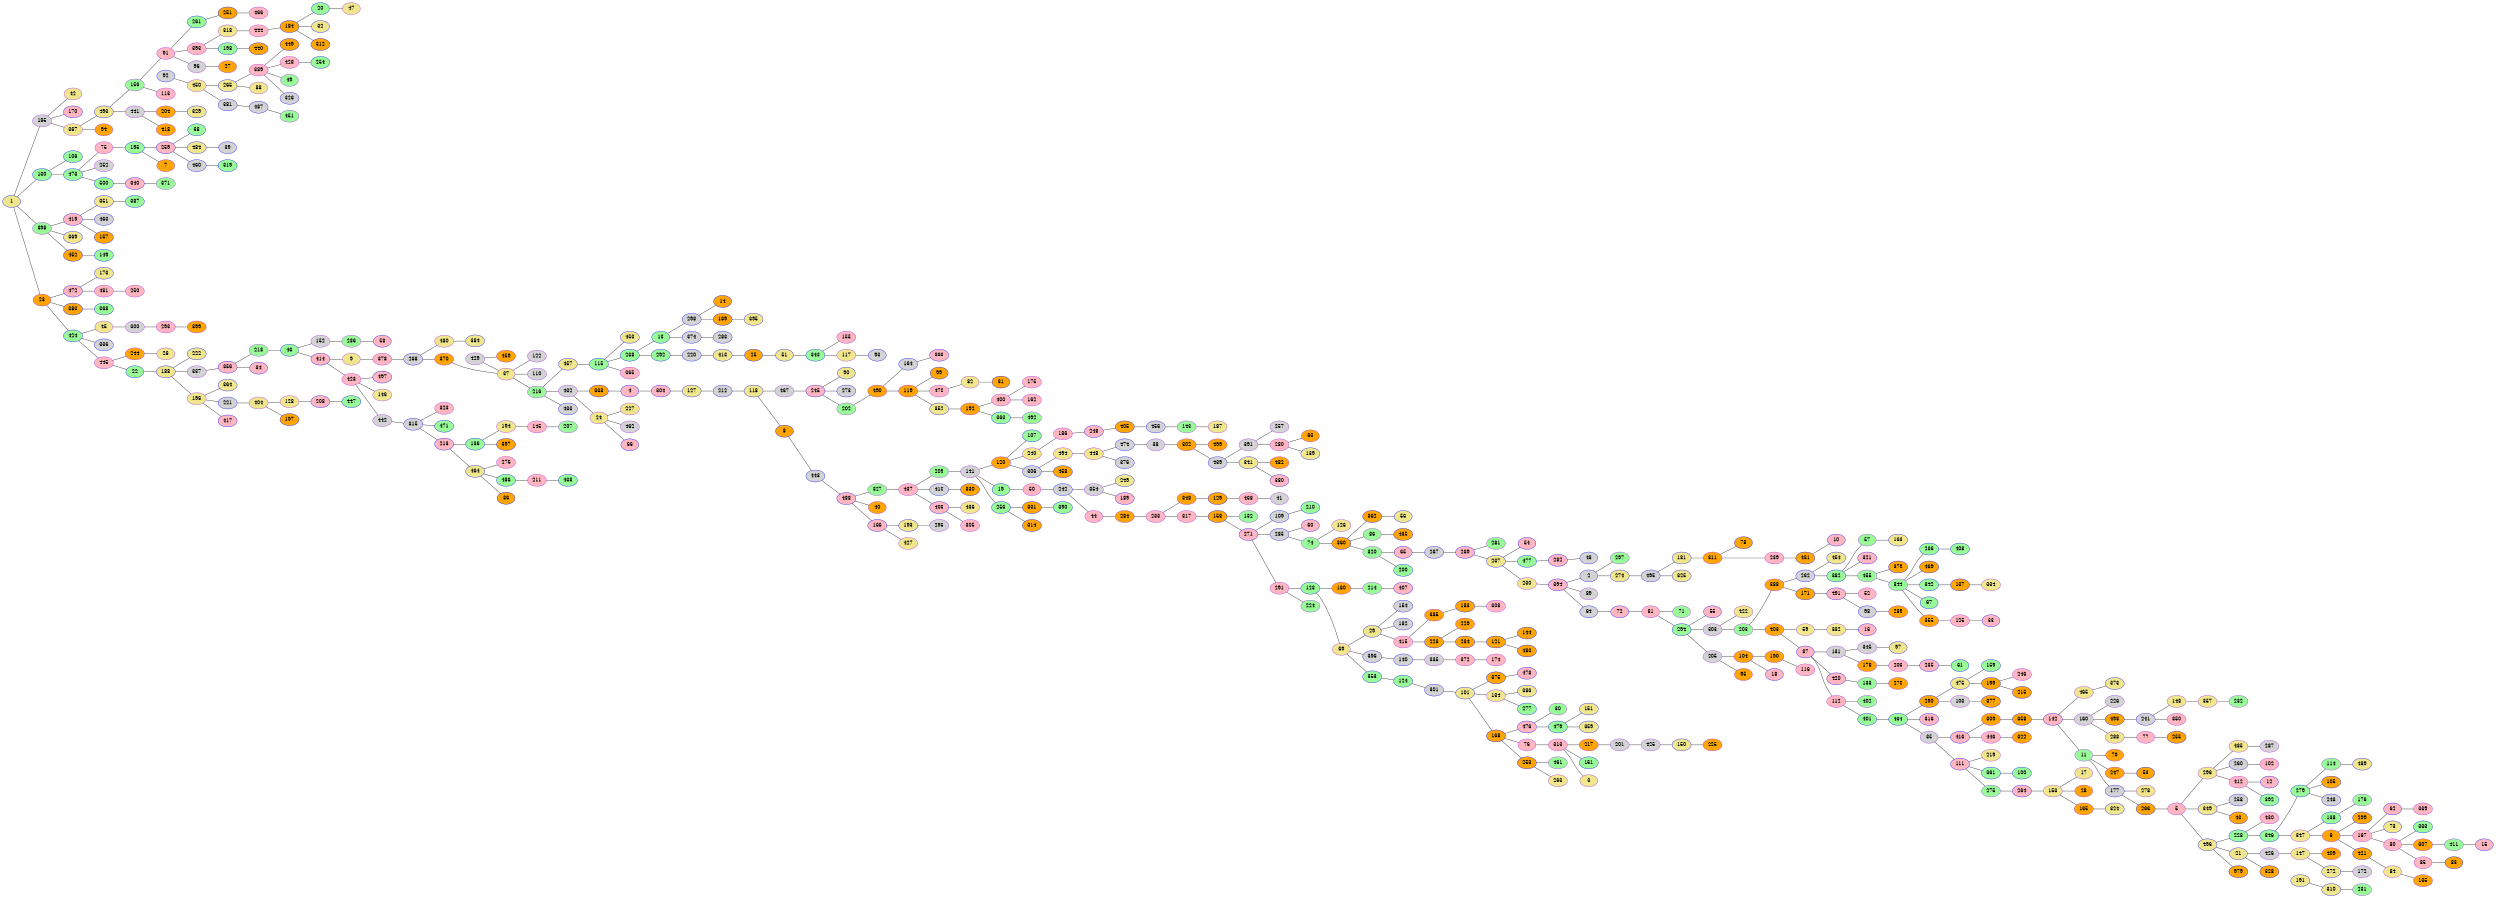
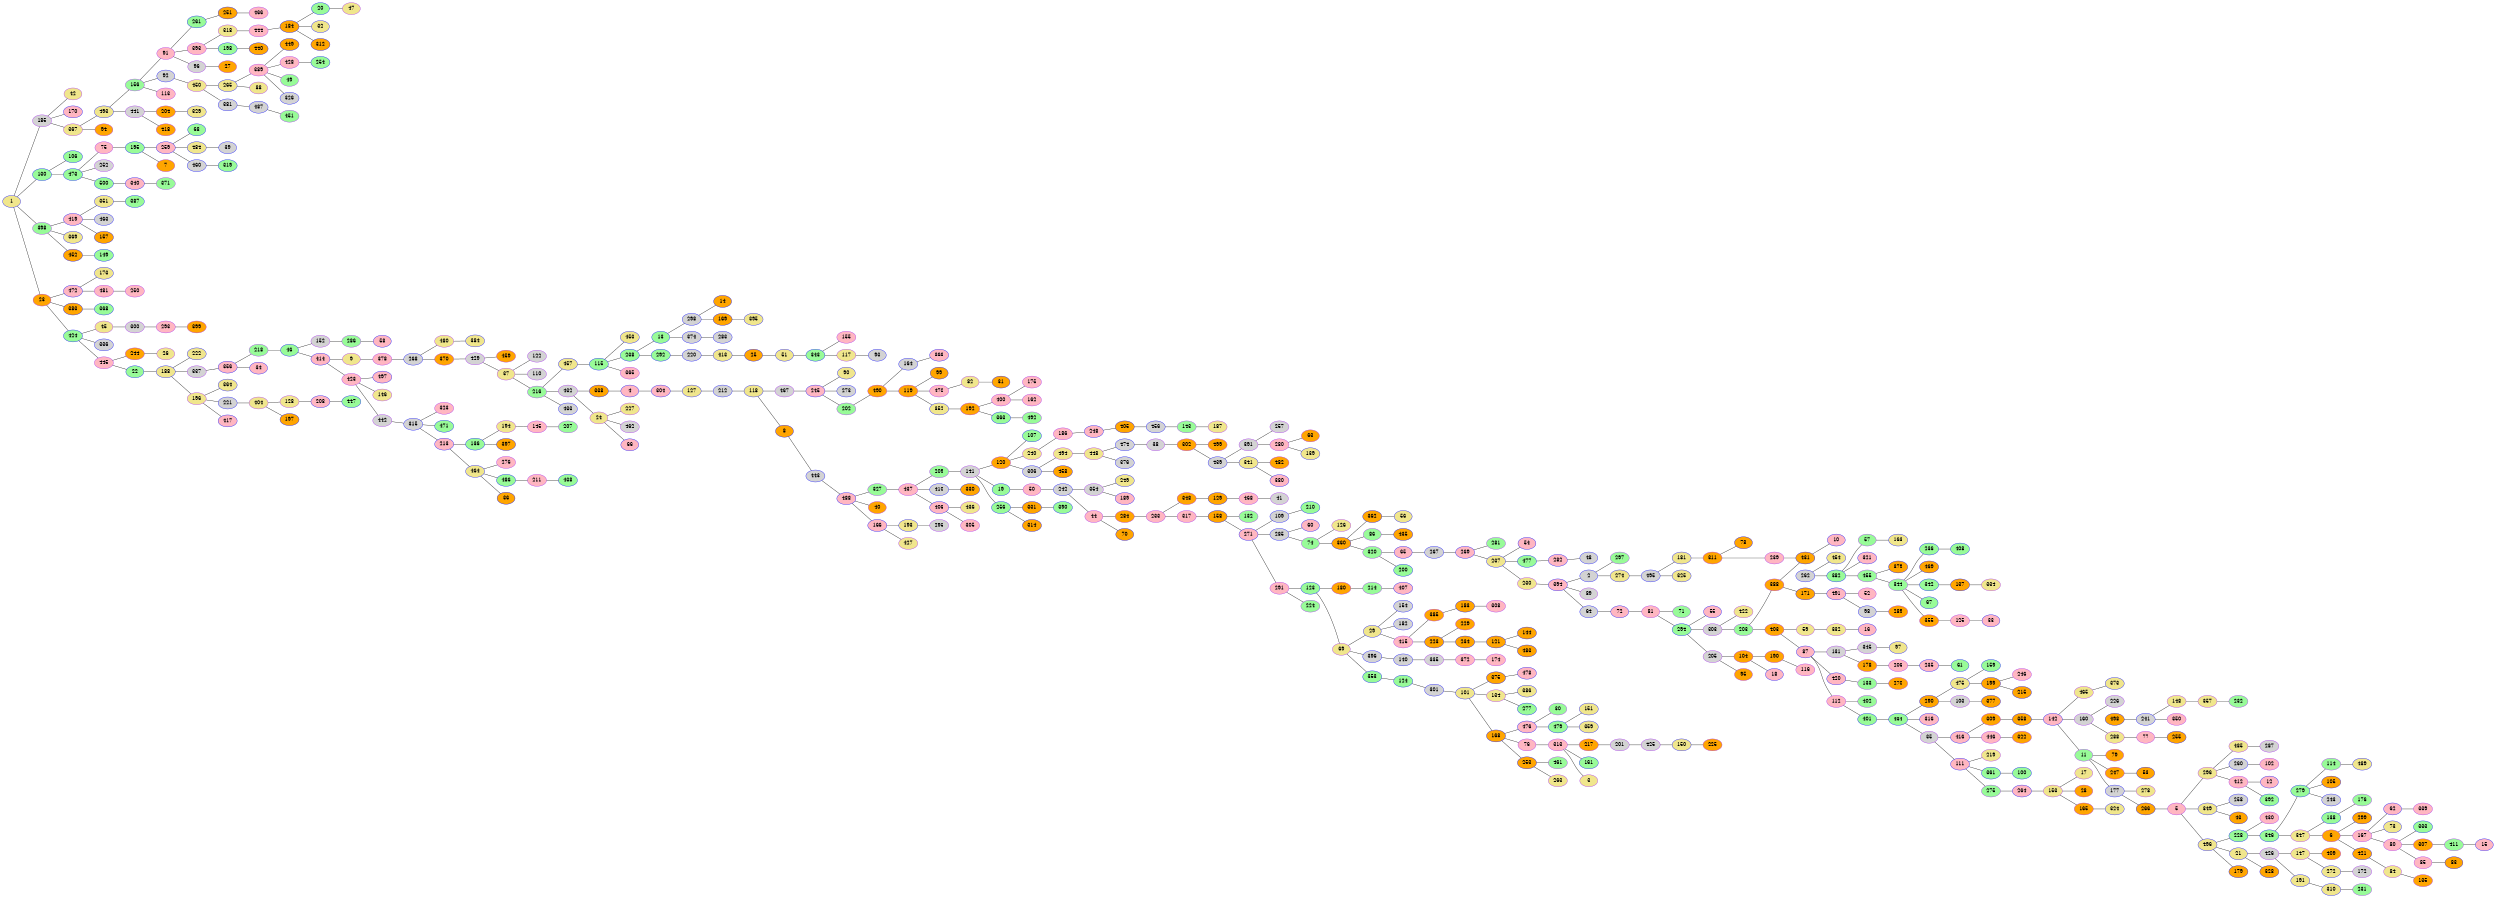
edge "92" -- "156": added
edge "370" -- "37": now "370" -- "429"
node "70": added
edge "262" -- "388": now "431" -- "388"
edge "160" -- "498": removed
edge "426" -- "191": added
node "979": label "979" -> "179"
